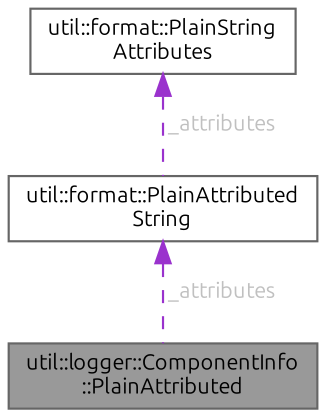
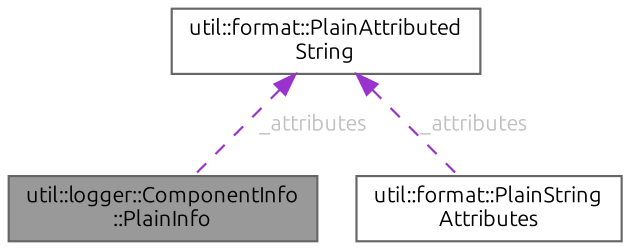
edge "util::format::PlainAttributed String" -> "util::format::PlainString Attributes": reversed
node "util::logger::ComponentInfo ::PlainAttributed": label "util::logger::ComponentInfo ::PlainAttributed" -> "util::logger::ComponentInfo ::PlainInfo"
